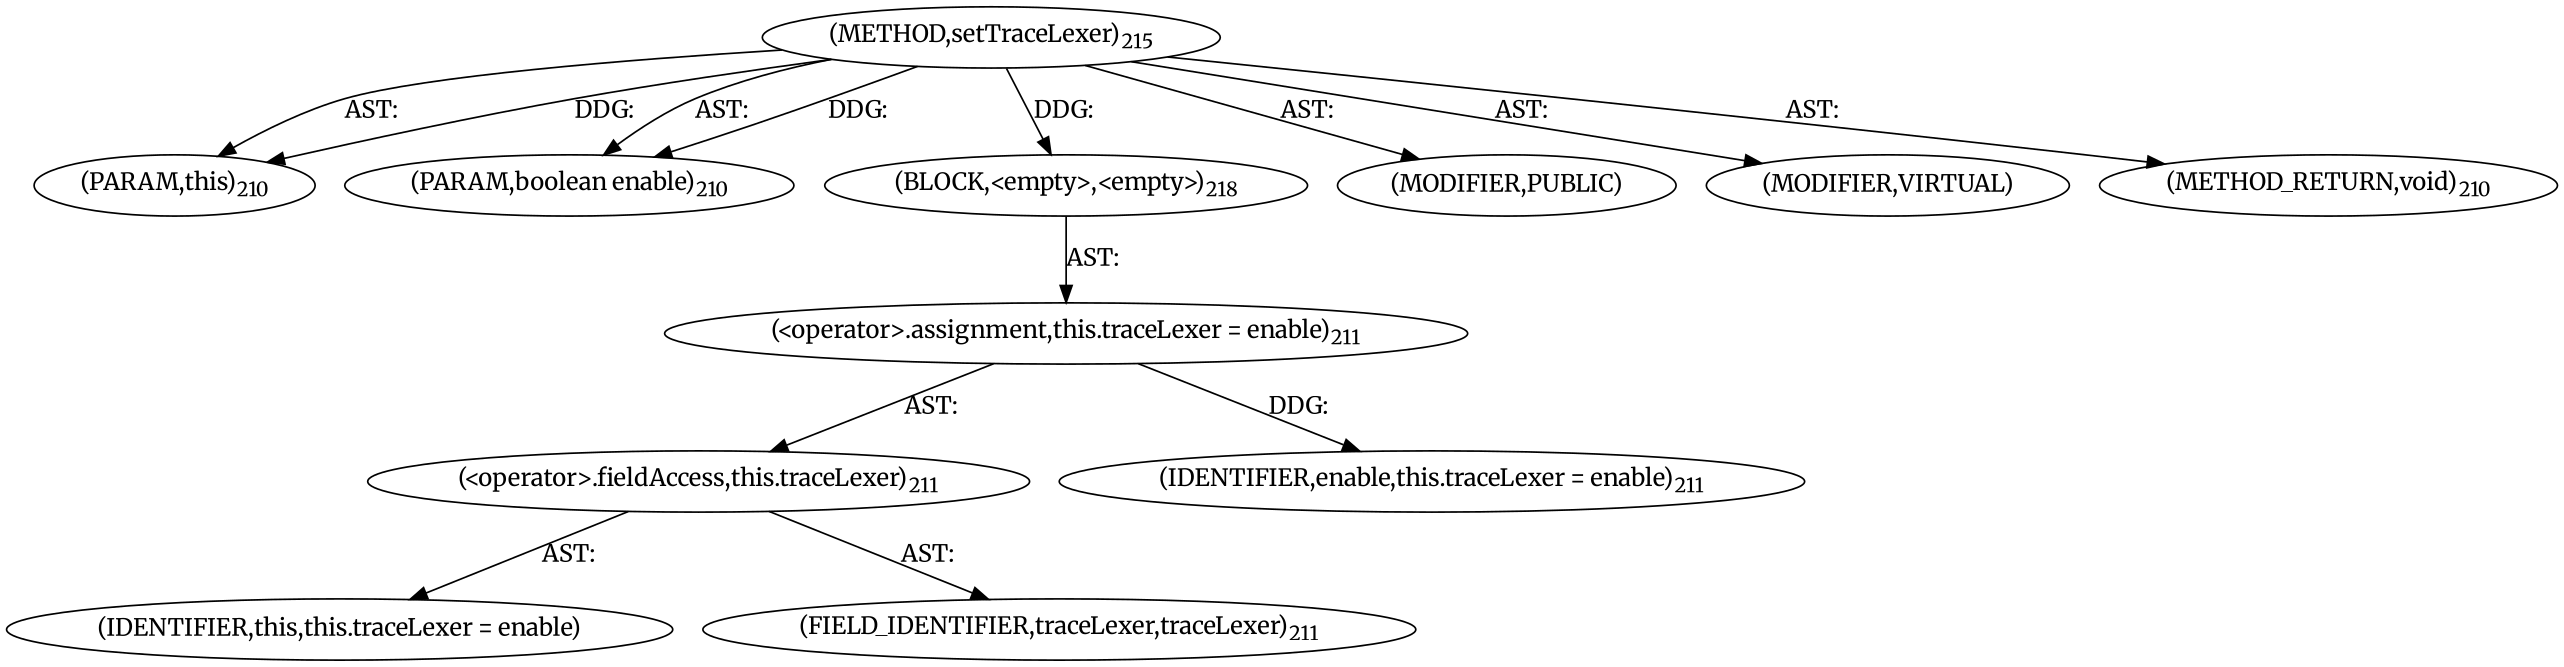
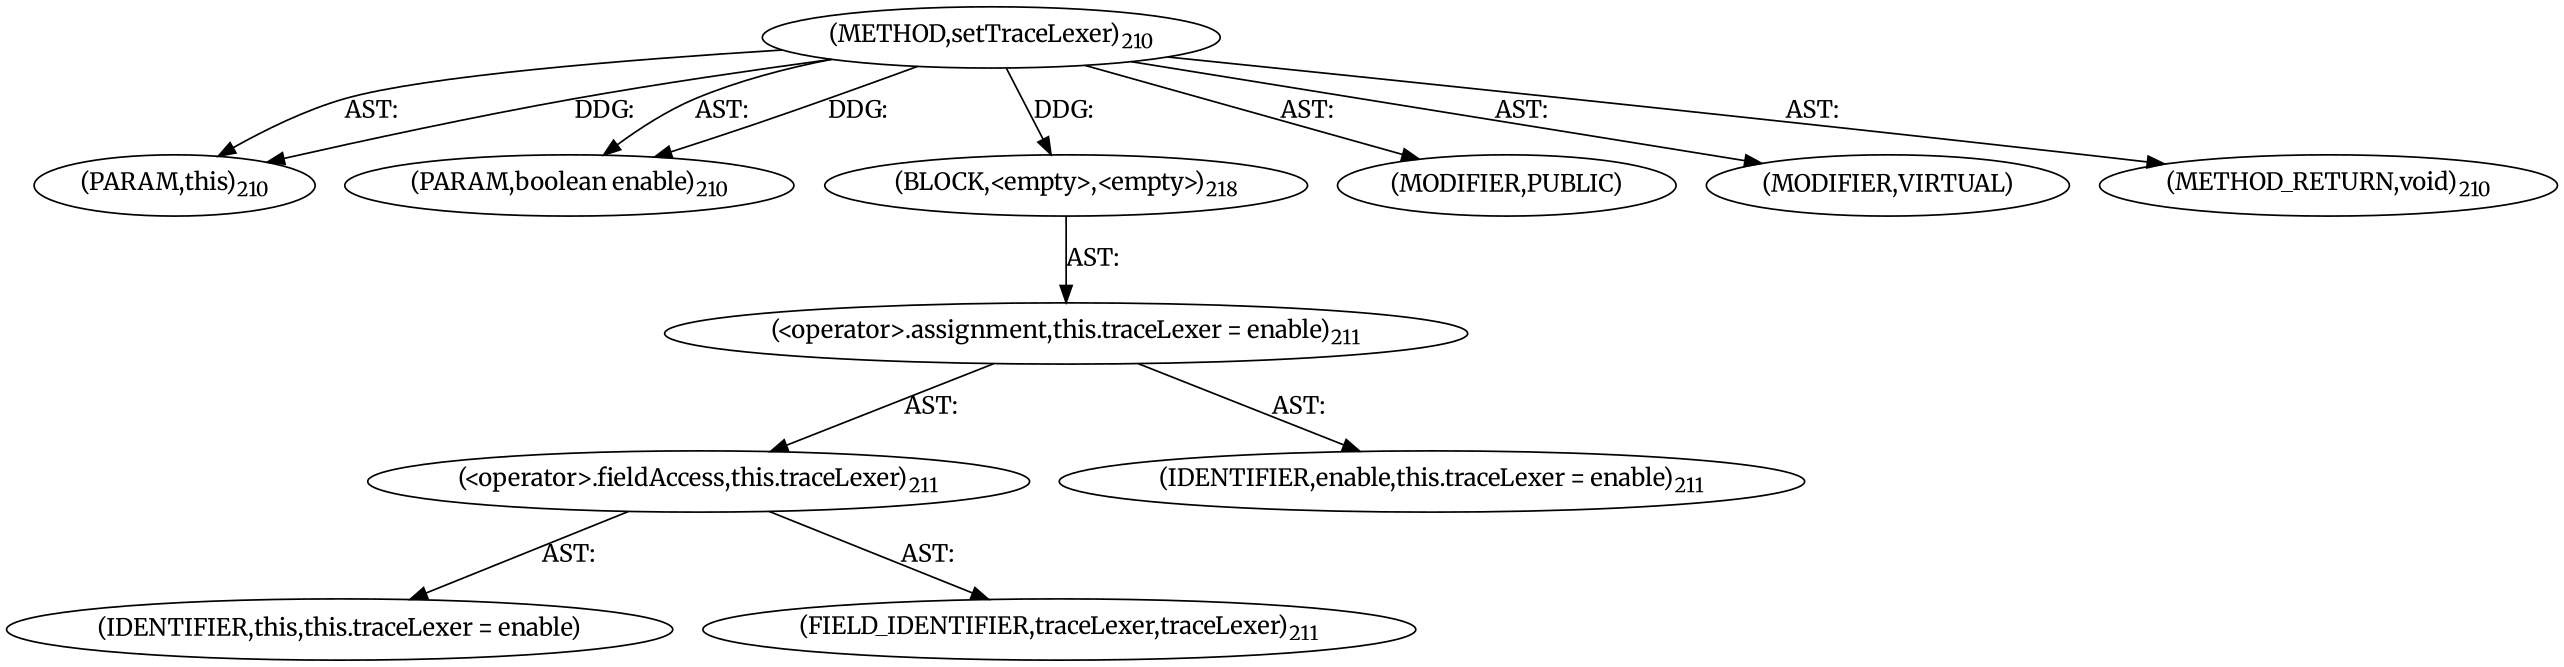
node "(METHOD,setTraceLexer)": text "215" -> "210"
edge "(<operator>.assignment,this.traceLexer = enable)" -> "(IDENTIFIER,enable,this.traceLexer = enable)": label "DDG: " -> "AST: "
